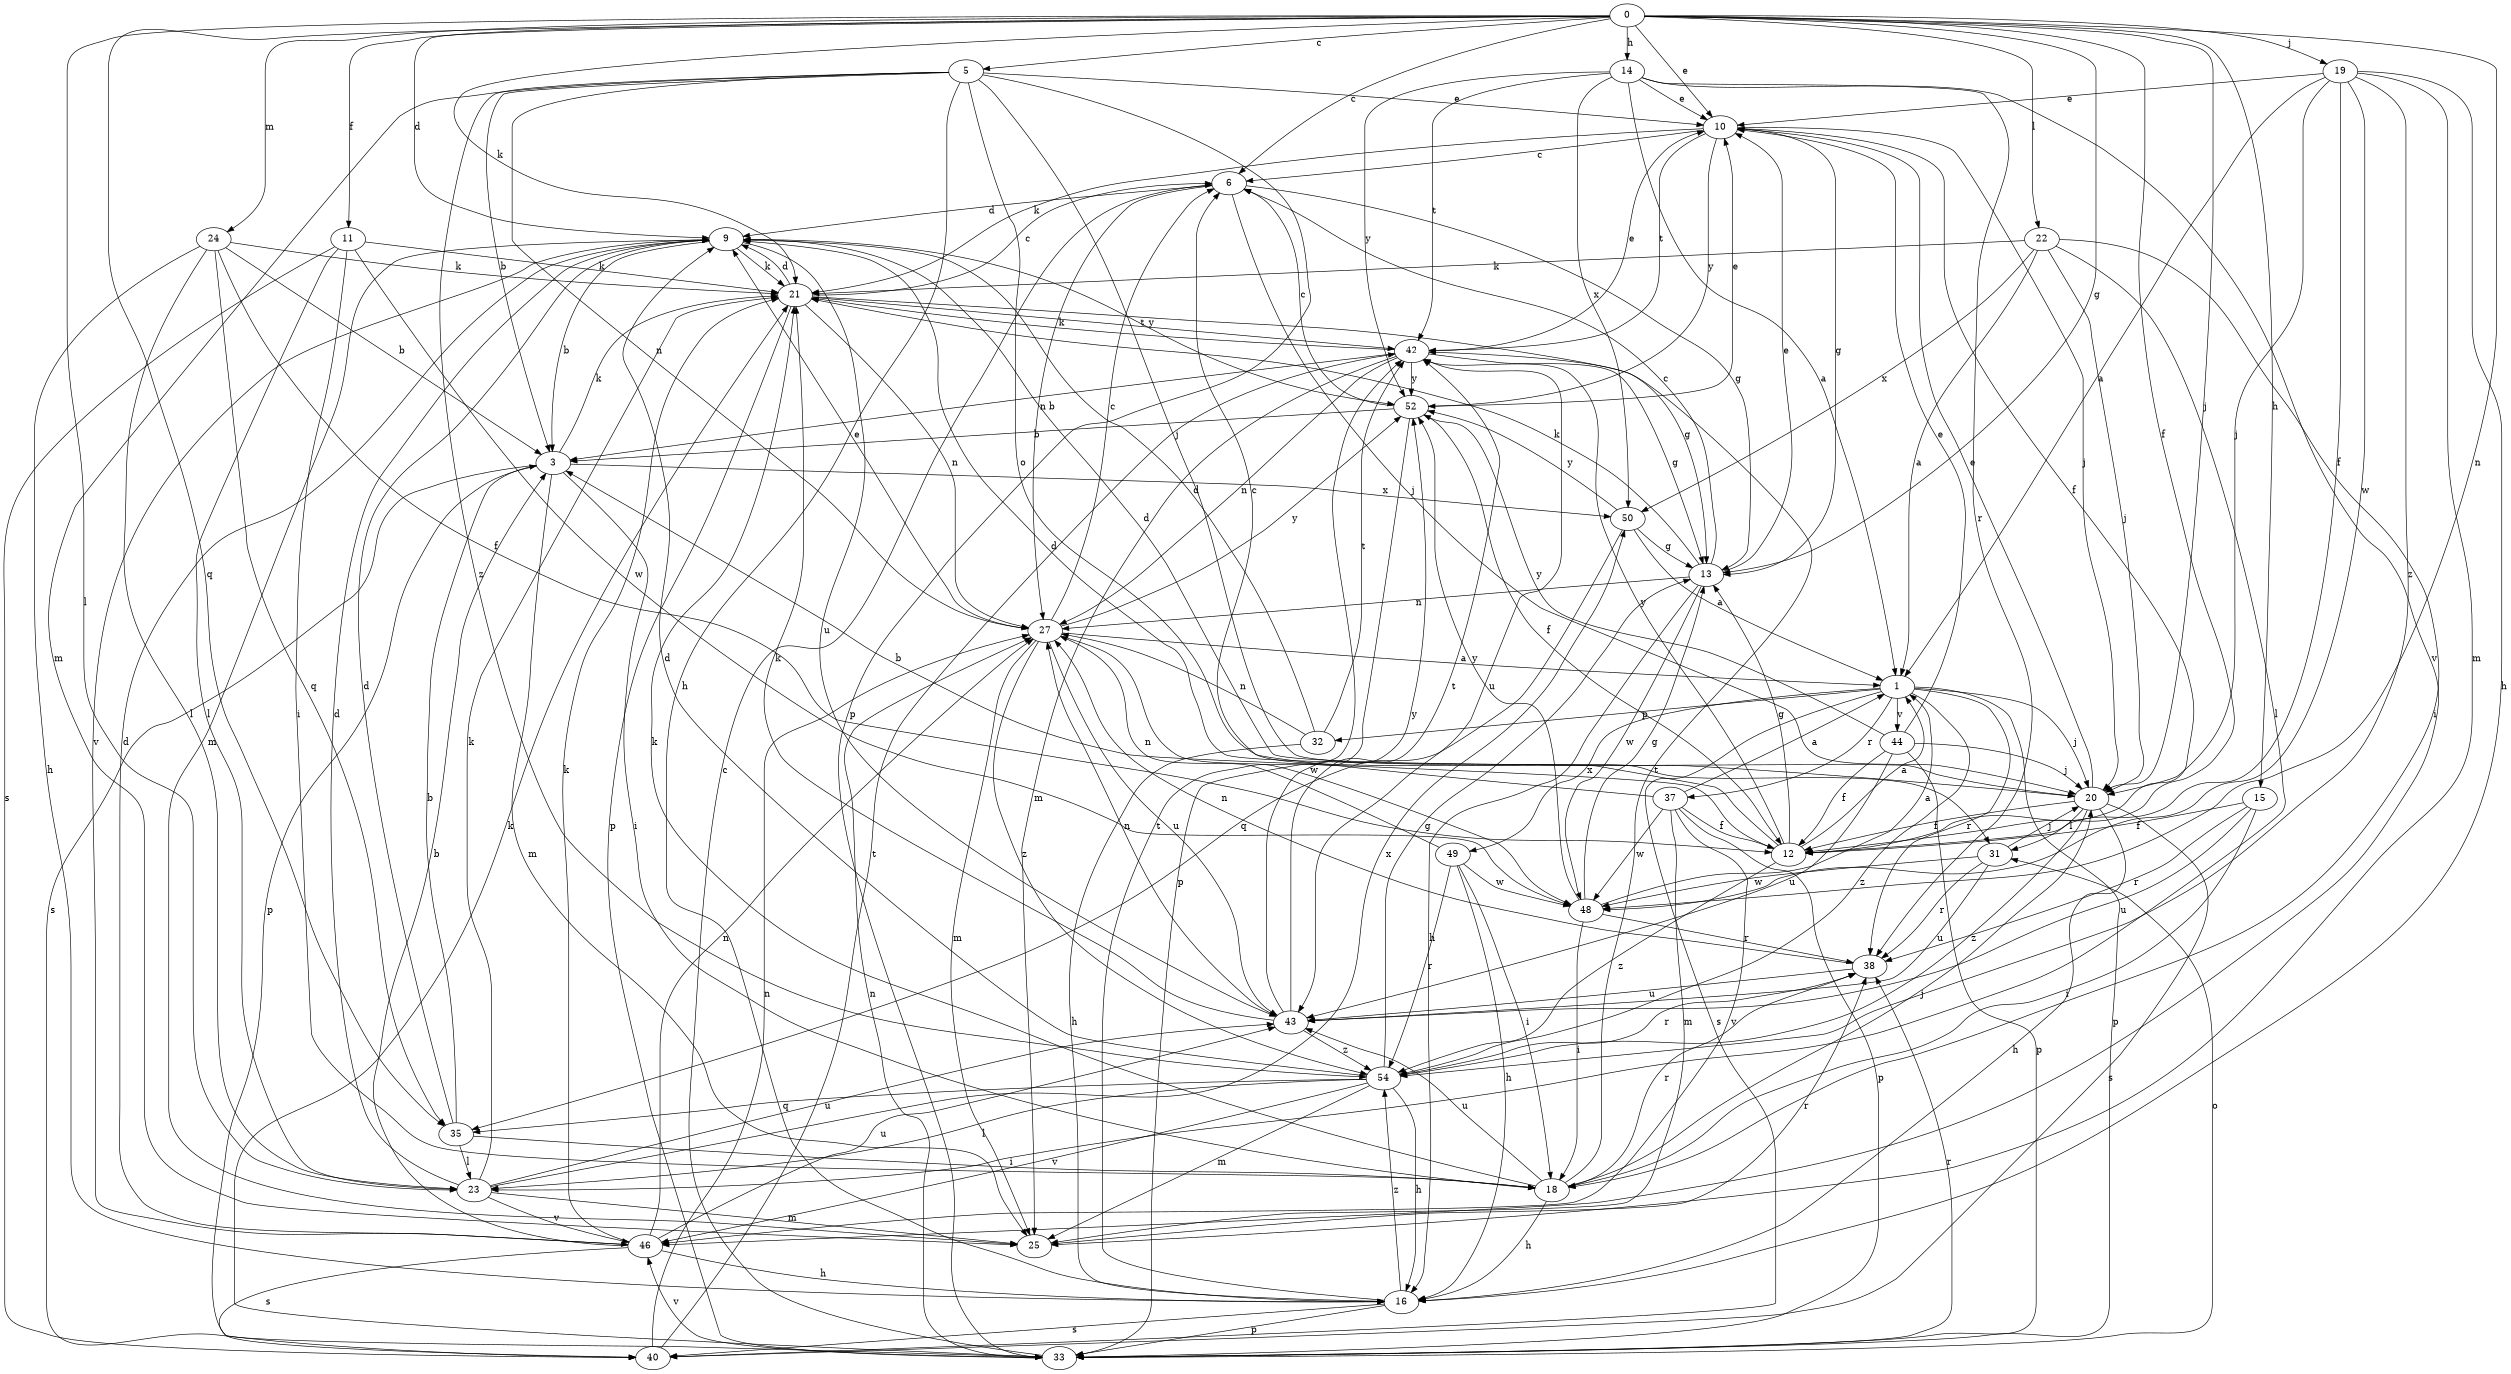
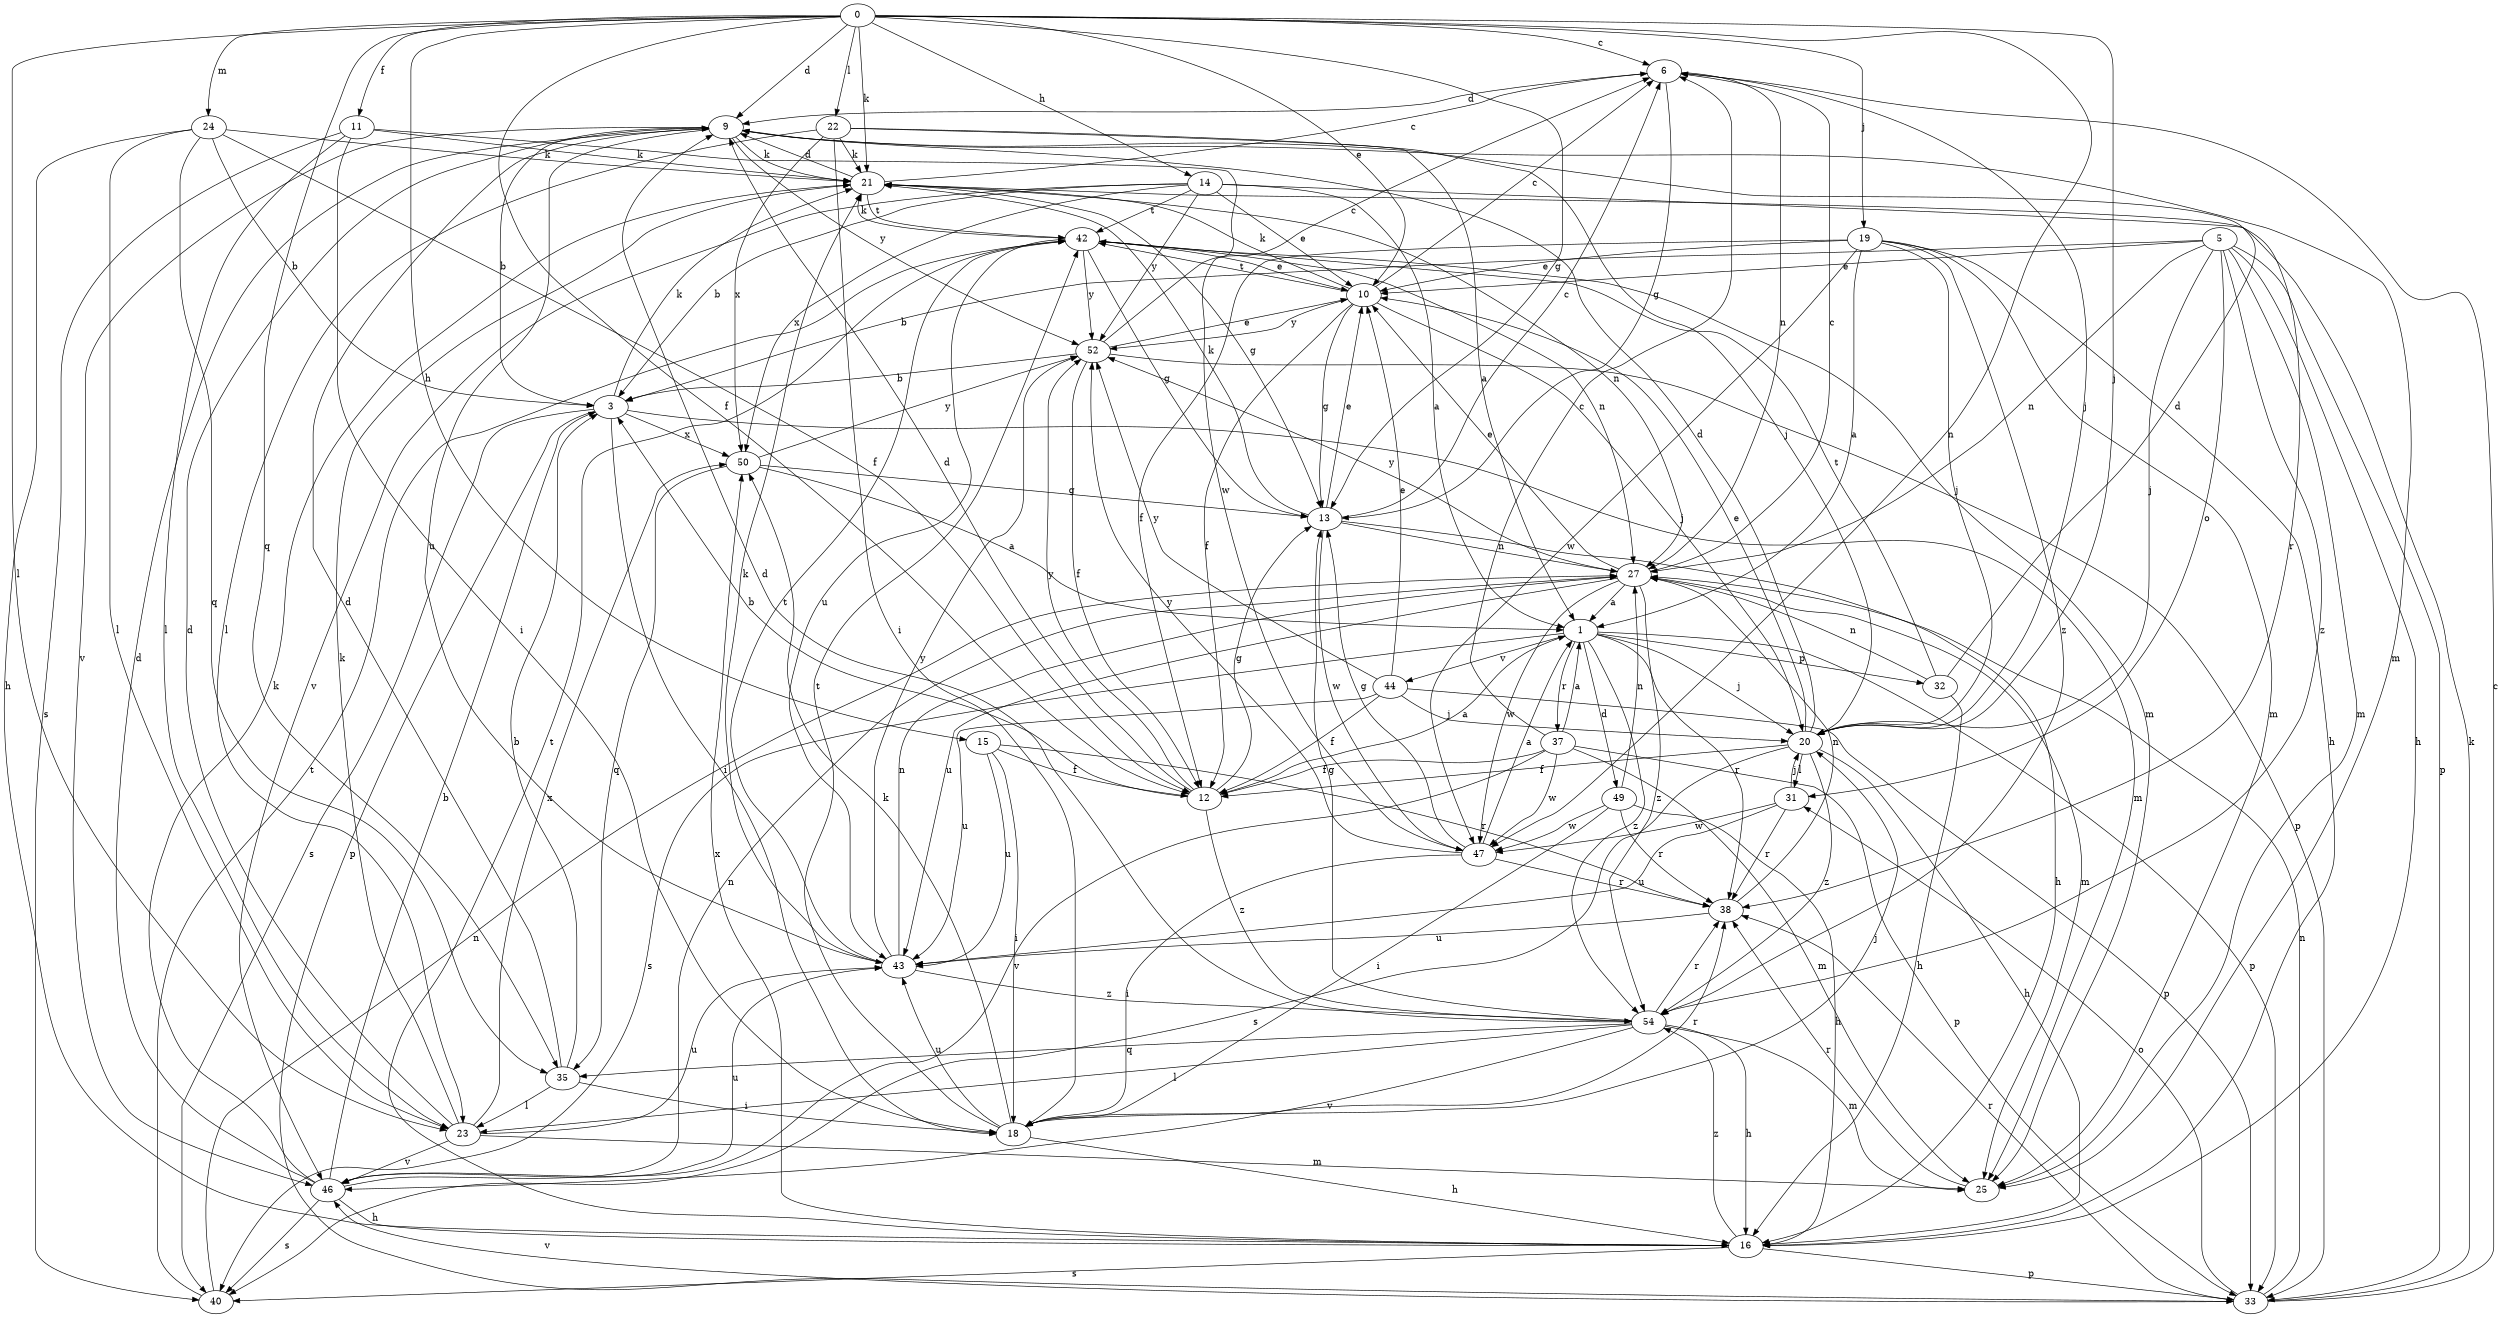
edge "0" -> "5": removed, label "c"
edge "42" -> "3": now "14" -> "3"
edge "27" -> "9": now "27" -> "10"
edge "12" -> "42": now "12" -> "52"
edge "1" -> "49": label "x" -> "d"
node "48": label "48" -> "47"
edge "21" -> "33": removed, label "p"
edge "18" -> "21": now "18" -> "50"
edge "49" -> "54": now "49" -> "38"
edge "16" -> "50": added, label "x"
